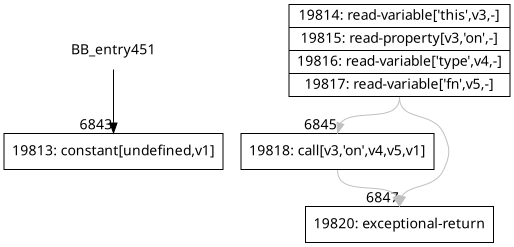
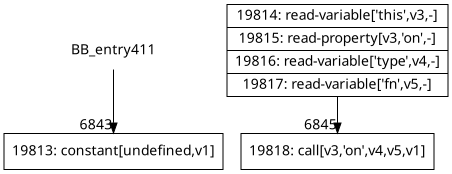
node "BB_entry451": label "BB_entry451" -> "BB_entry411"
edge "19814: read-variable['this',v3,-]" -> "19818: call[v3,'on',v4,v5,v1]": color gray -> black
node "19820: exceptional-return": removed
